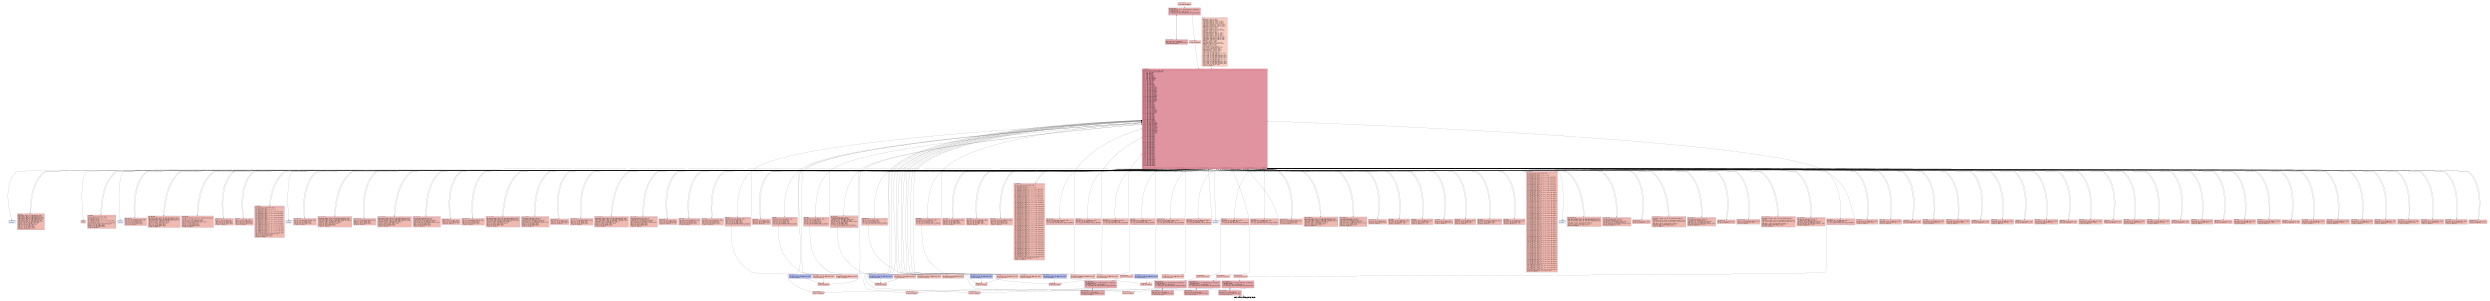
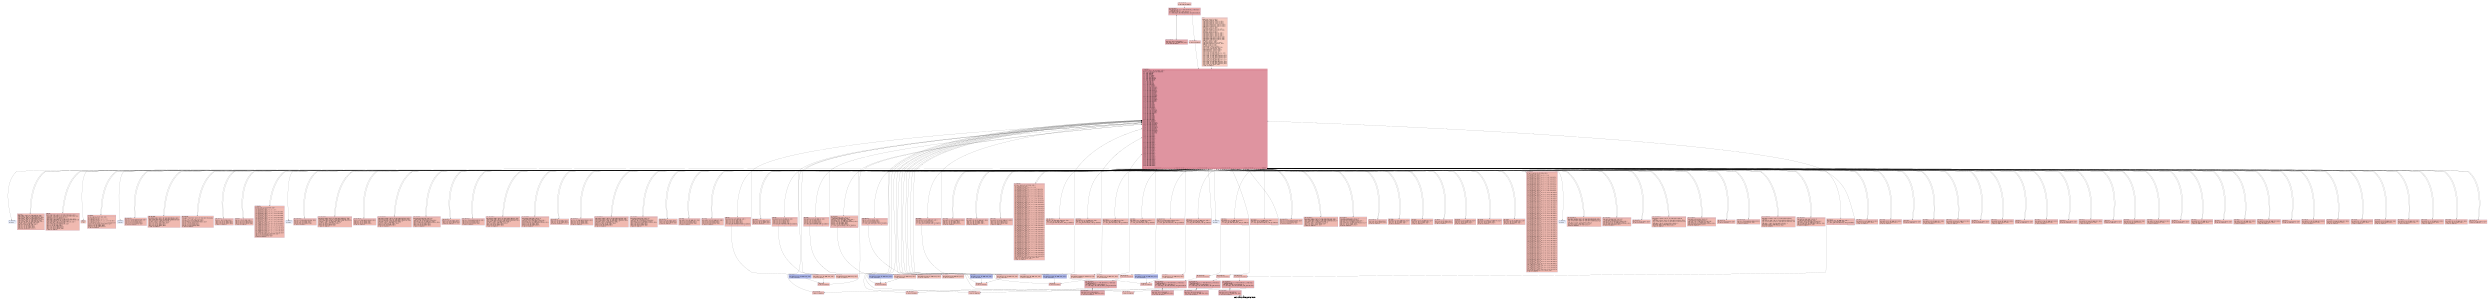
node "loop_body:": added
